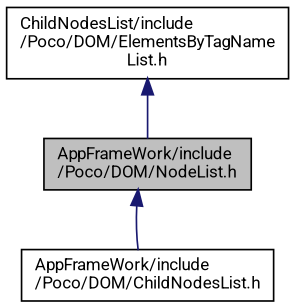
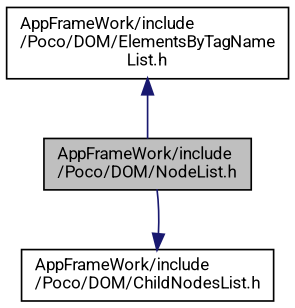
node "ChildNodesList/include /Poco/DOM/ElementsByTagName List.h": label "ChildNodesList/include /Poco/DOM/ElementsByTagName List.h" -> "AppFrameWork/include /Poco/DOM/ElementsByTagName List.h"
edge "AppFrameWork/include /Poco/DOM/ChildNodesList.h" -> "AppFrameWork/include /Poco/DOM/NodeList.h": reversed
